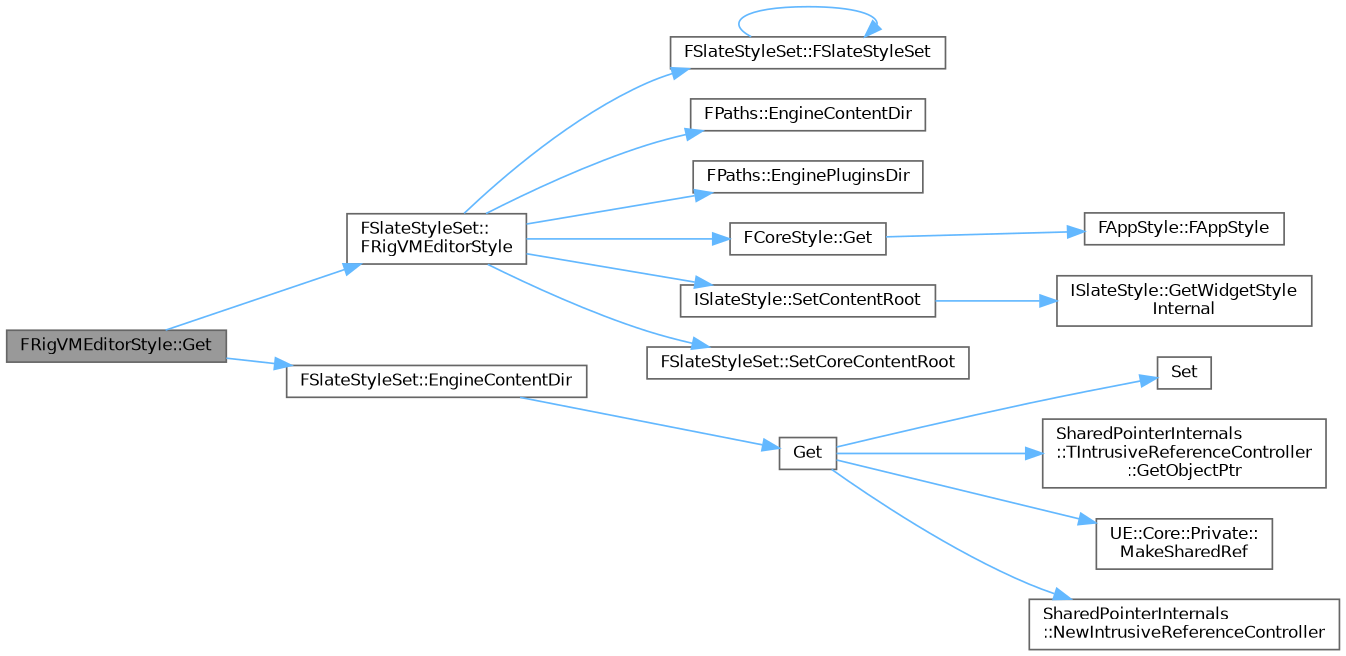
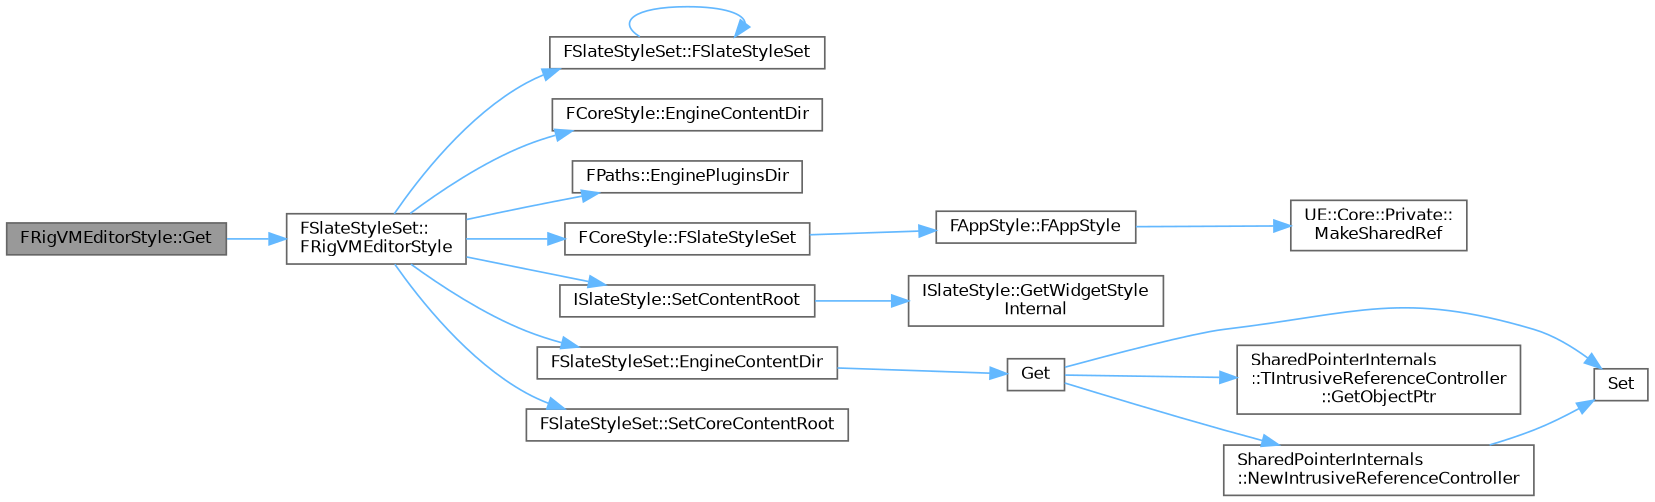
node "FPaths::EngineContentDir": label "FPaths::EngineContentDir" -> "FCoreStyle::EngineContentDir"
node "FCoreStyle::Get": label "FCoreStyle::Get" -> "FCoreStyle::FSlateStyleSet"
edge "FRigVMEditorStyle::Get" -> "FSlateStyleSet::EngineContentDir": now "FSlateStyleSet:: FRigVMEditorStyle" -> "FSlateStyleSet::EngineContentDir"
edge "SharedPointerInternals ::NewIntrusiveReferenceController" -> "Set": added
edge "Get" -> "UE::Core::Private:: MakeSharedRef": now "FAppStyle::FAppStyle" -> "UE::Core::Private:: MakeSharedRef"
